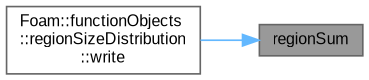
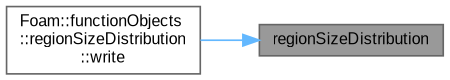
node "regionSum": label "regionSum" -> "regionSizeDistribution"
